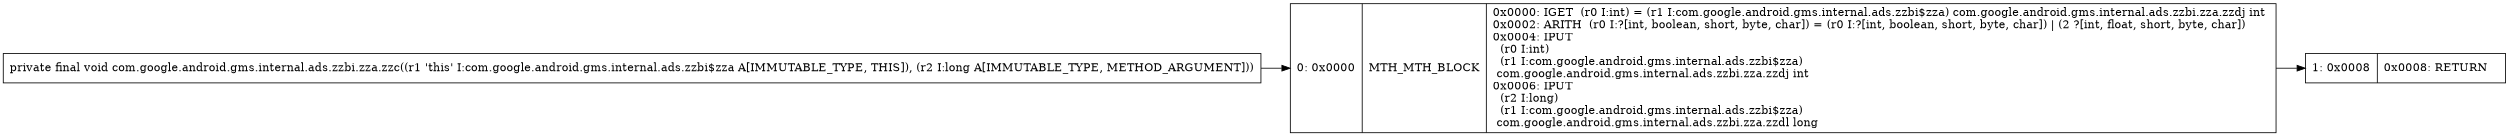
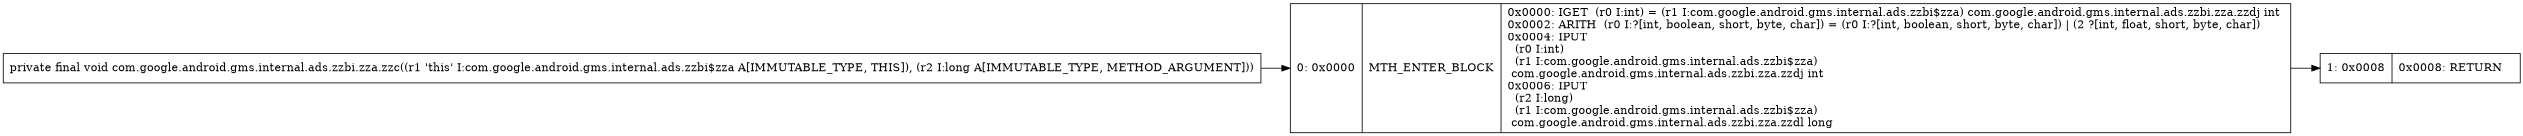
node "0: 0x0000": text "MTH_MTH_BLOCK" -> "MTH_ENTER_BLOCK"
